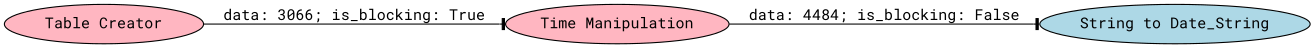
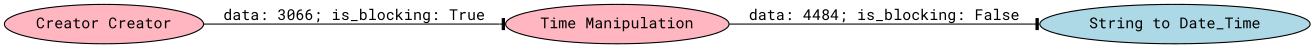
node "Table Creator": label "Table Creator" -> "Creator Creator"
node "String to Date_String": label "String to Date_String" -> "String to Date_Time"
